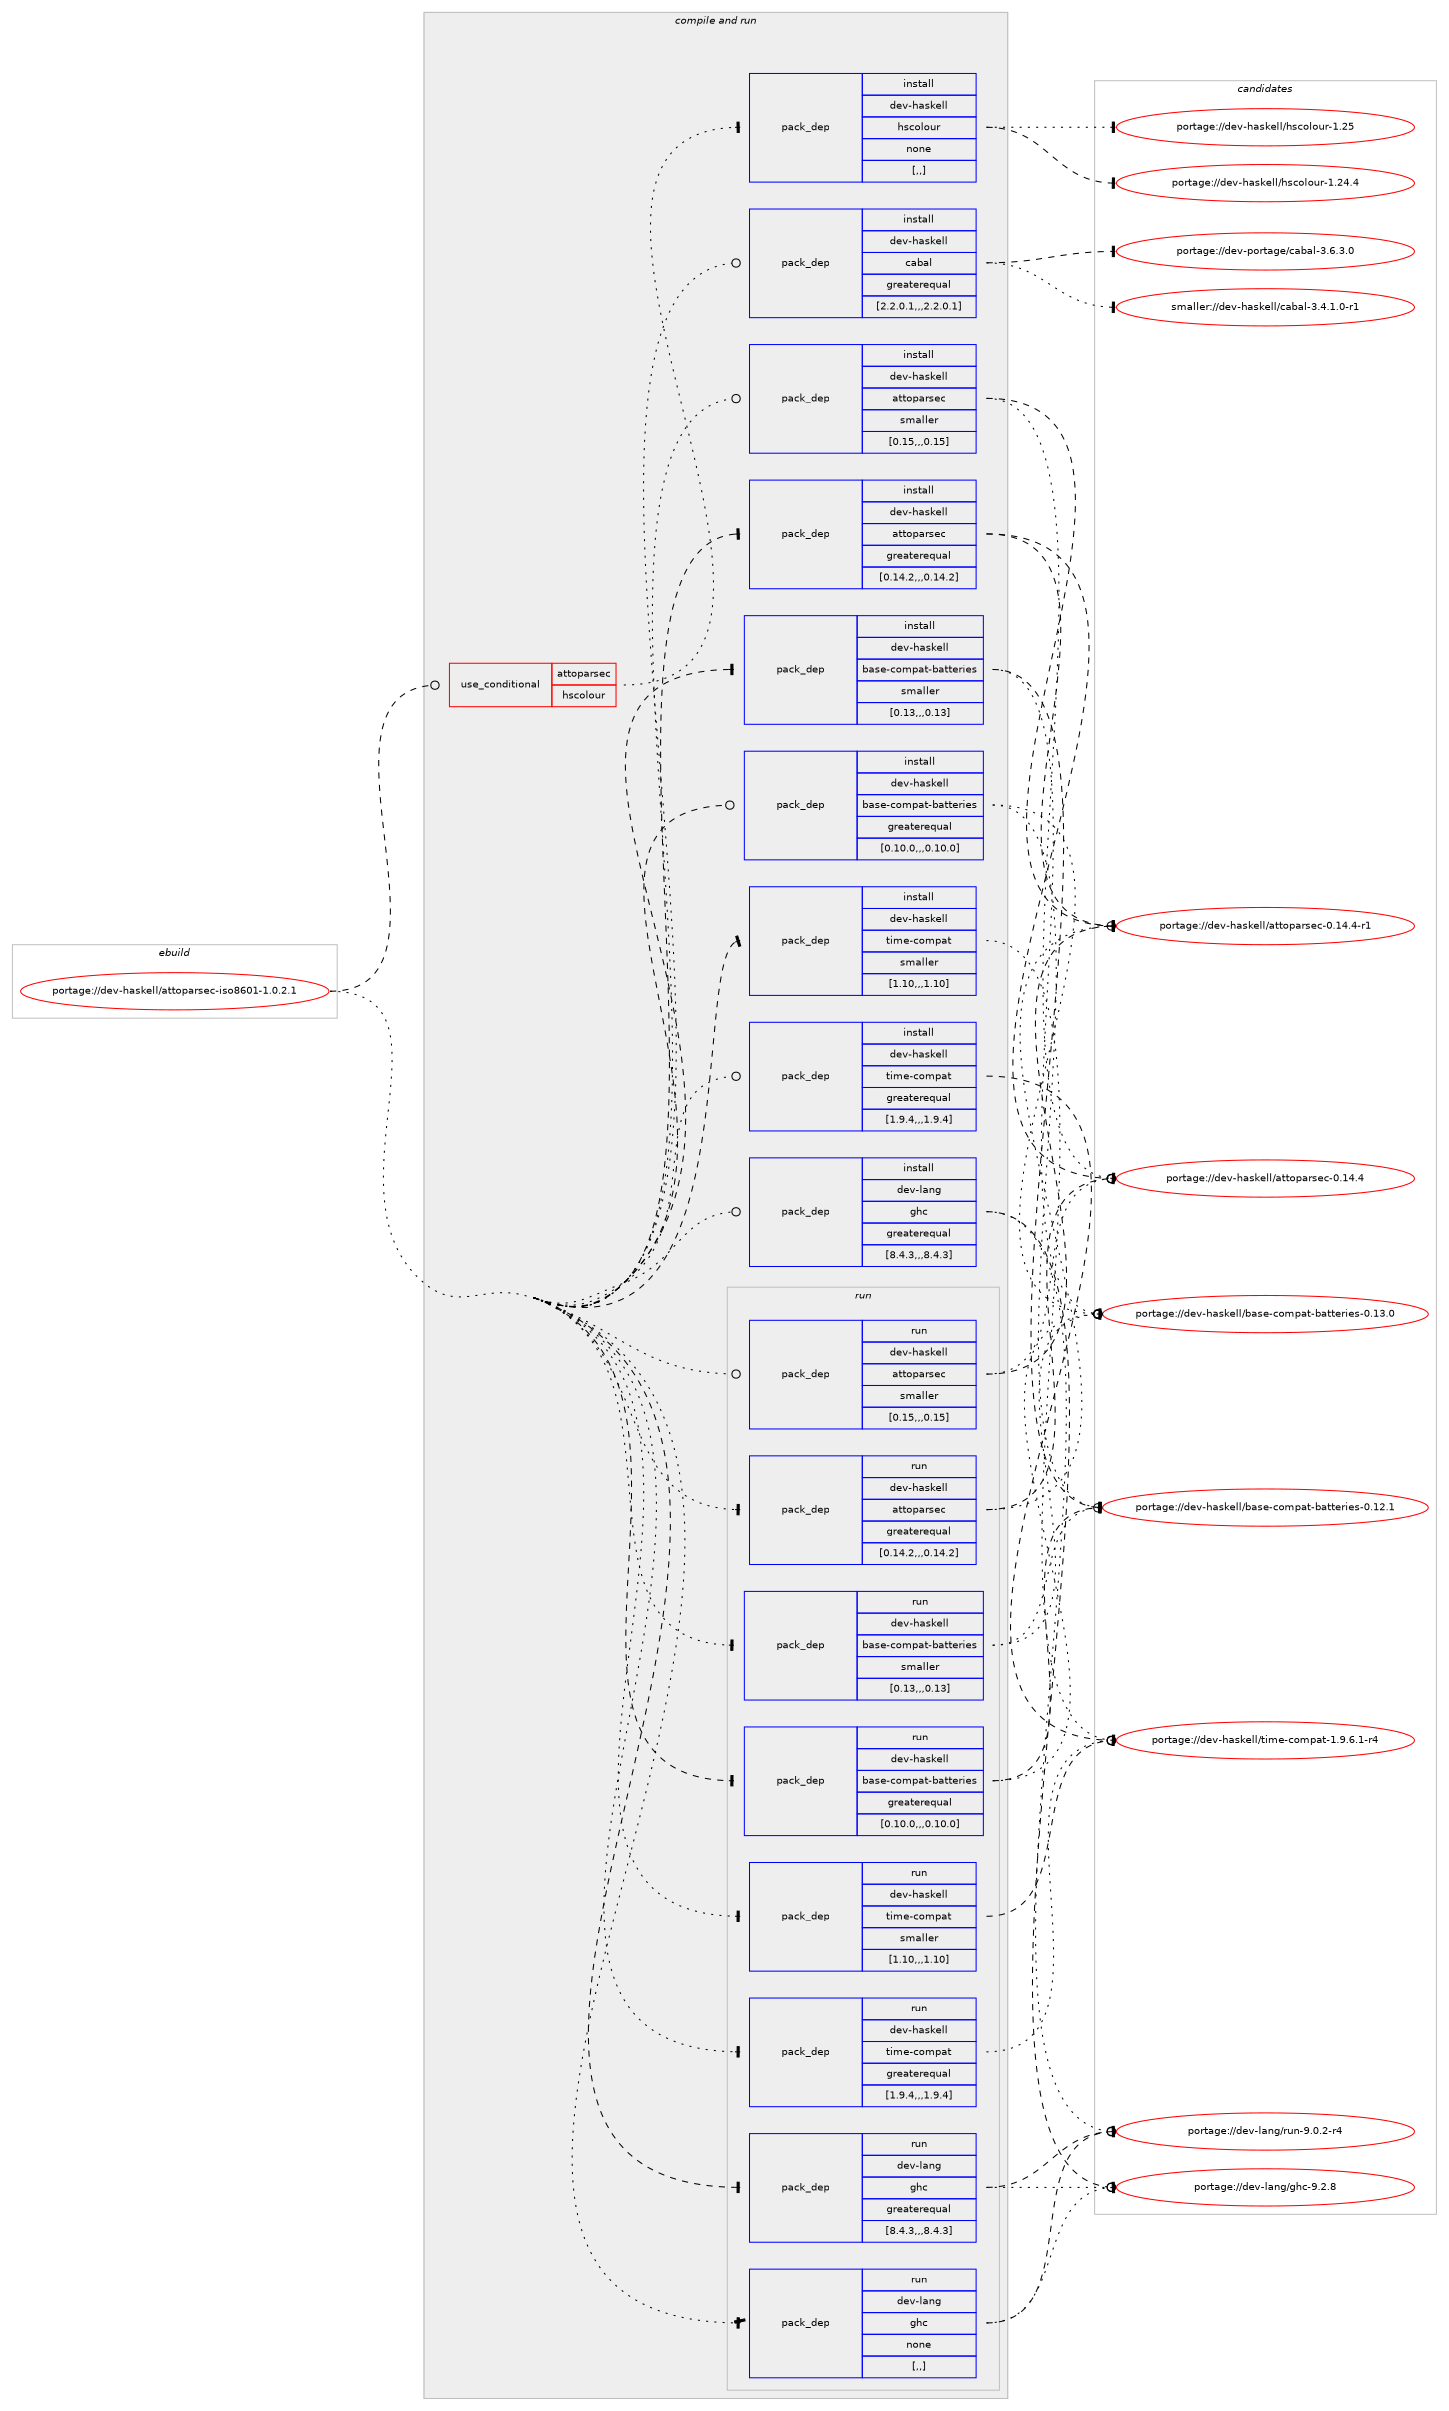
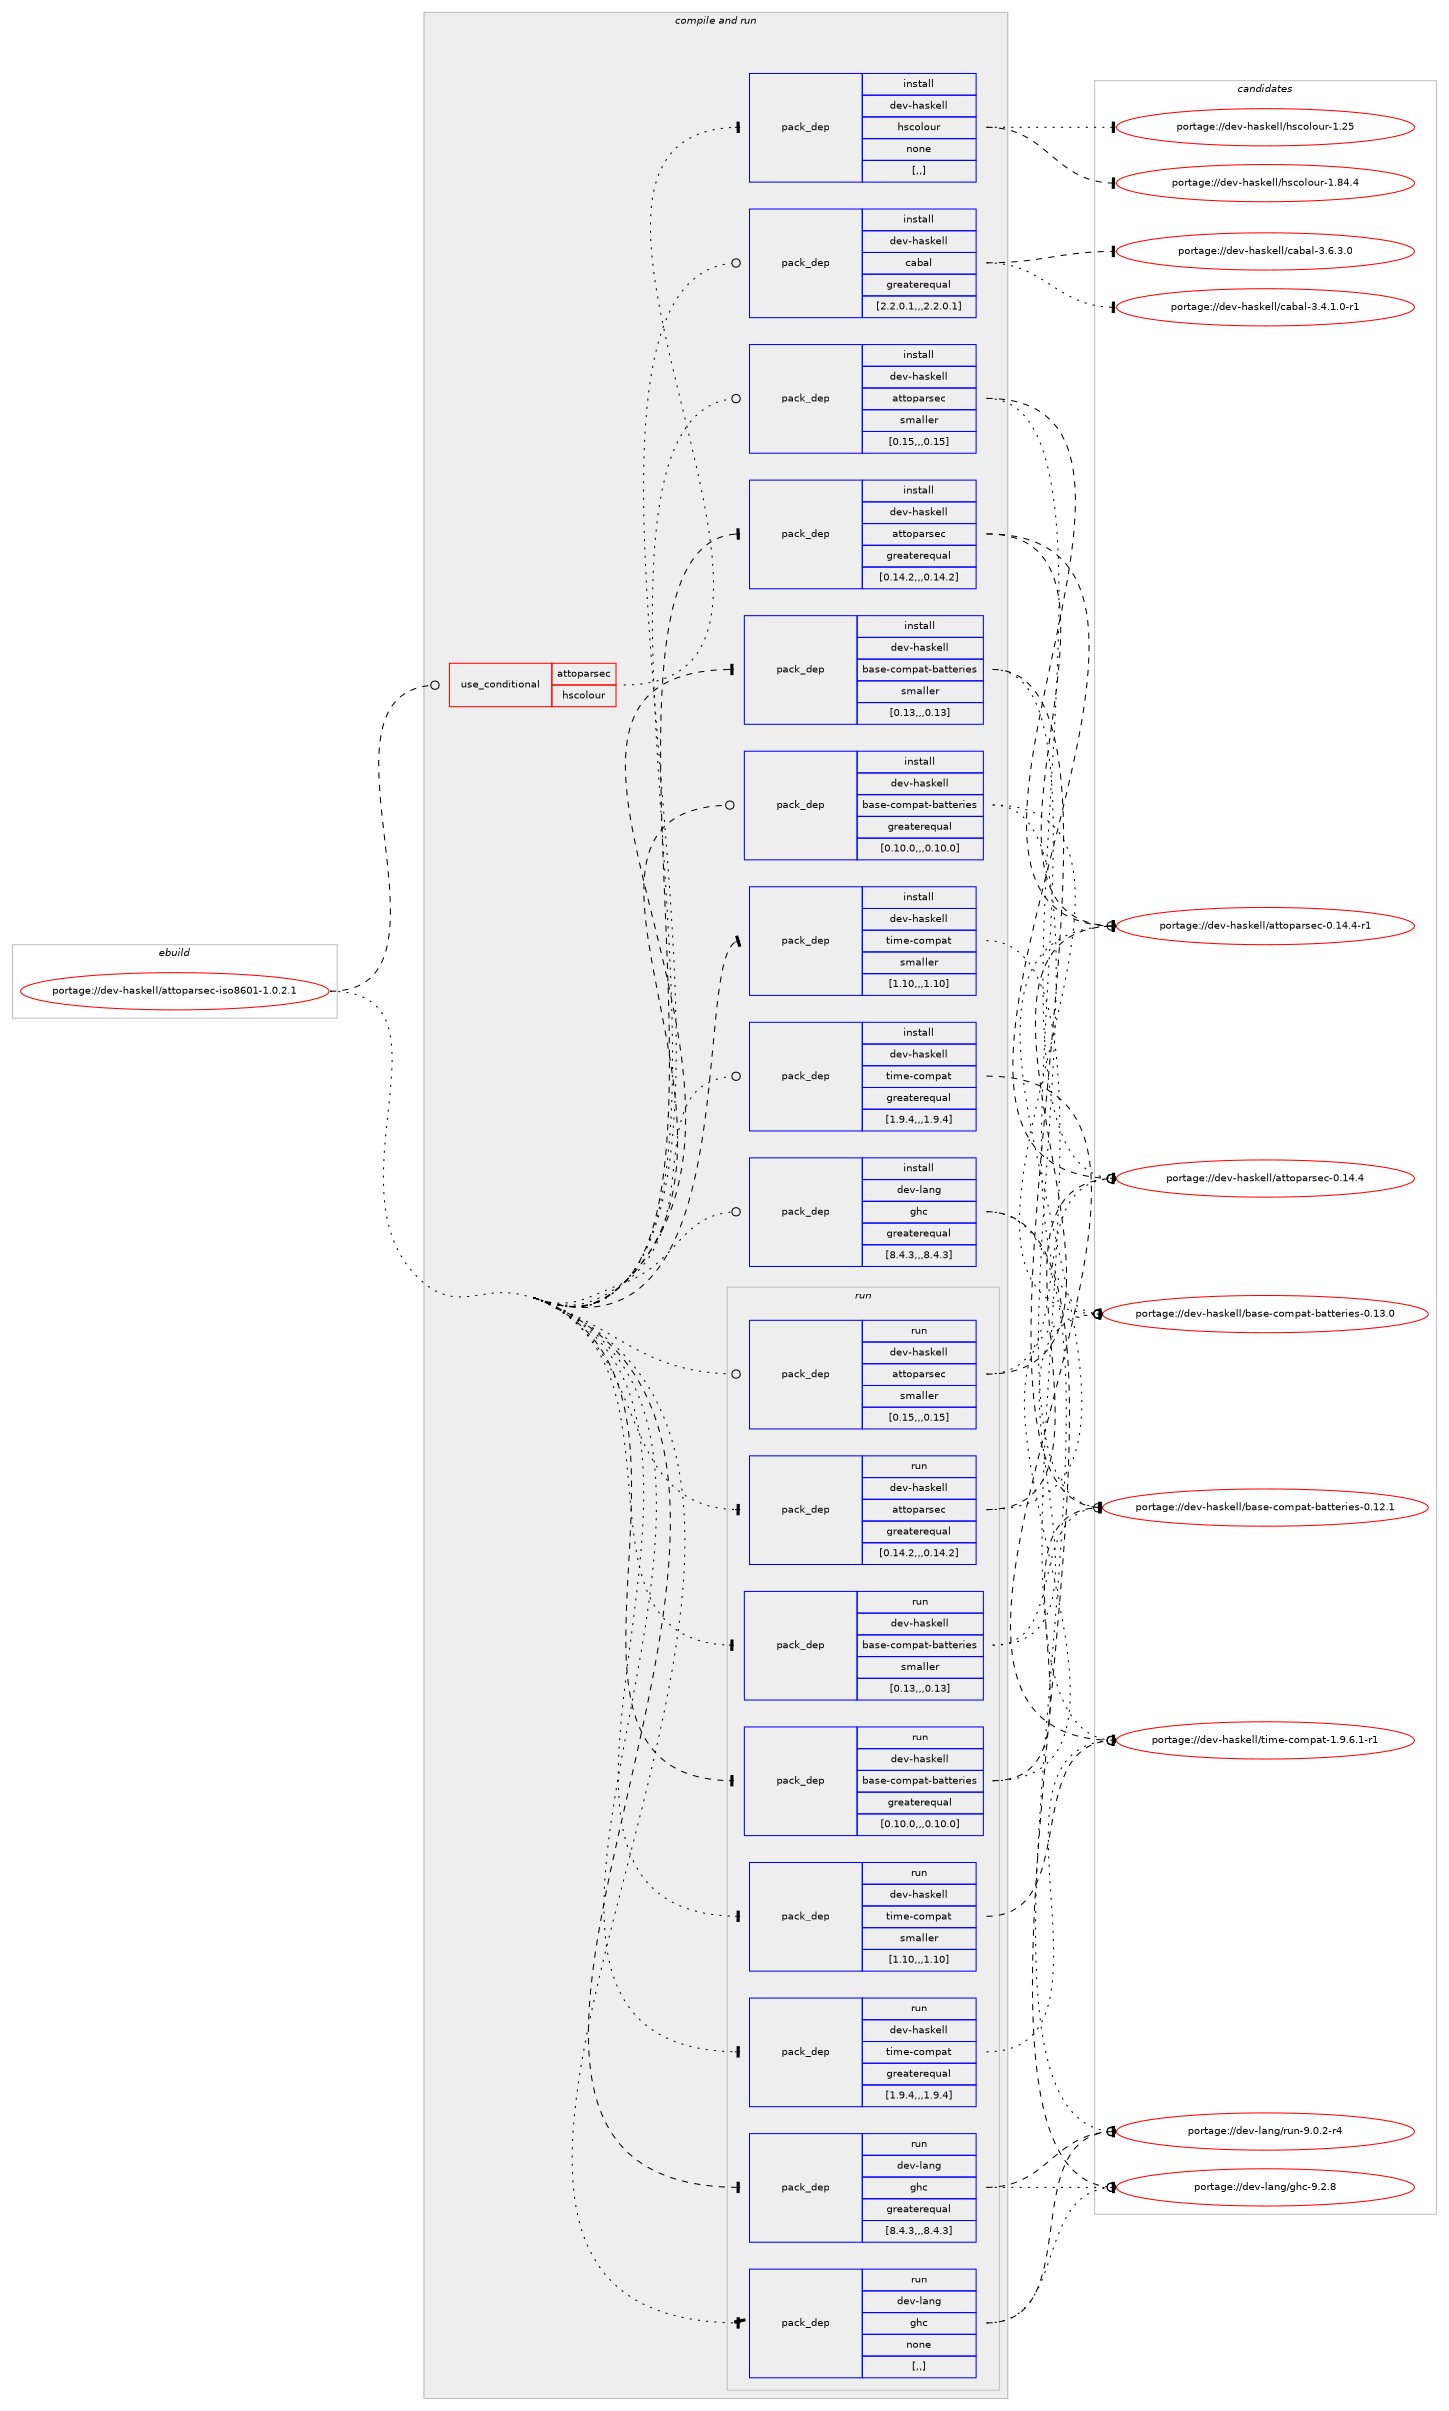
node "portage://dev-haskell/hscolour-1.24.4": label "portage://dev-haskell/hscolour-1.24.4" -> "portage://dev-haskell/hscolour-1.84.4"
node "portage://dev-portage/cabal-3.6.3.0": label "portage://dev-portage/cabal-3.6.3.0" -> "portage://dev-haskell/cabal-3.6.3.0"
node "smaller://dev-haskell/cabal-3.4.1.0-r1": label "smaller://dev-haskell/cabal-3.4.1.0-r1" -> "portage://dev-haskell/cabal-3.4.1.0-r1"
node "portage://dev-haskell/time-compat-1.9.6.1-r4": label "portage://dev-haskell/time-compat-1.9.6.1-r4" -> "portage://dev-haskell/time-compat-1.9.6.1-r1"
